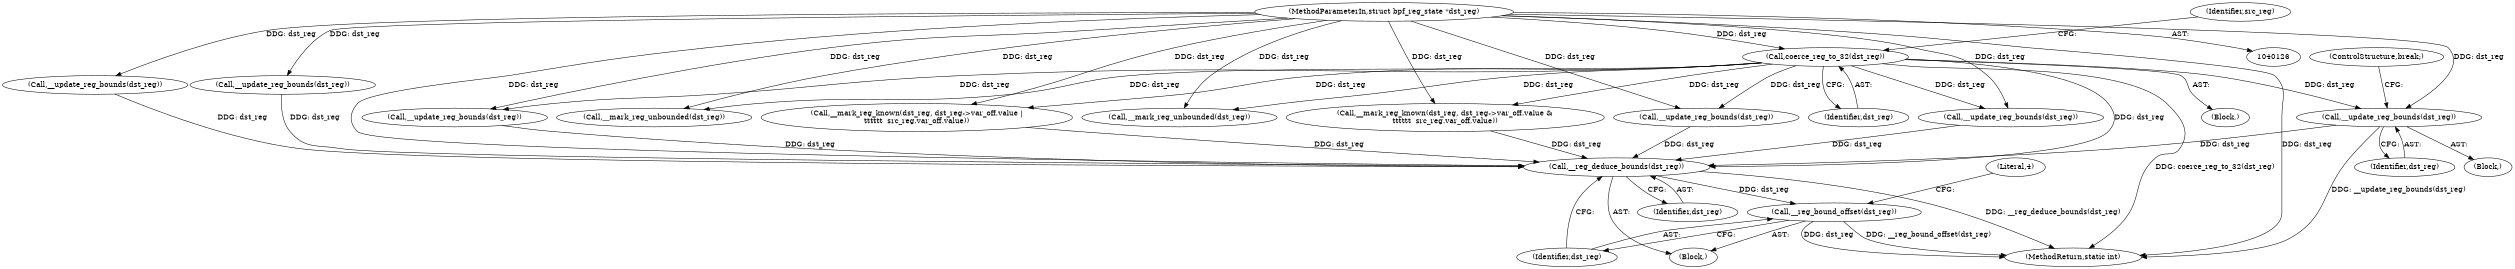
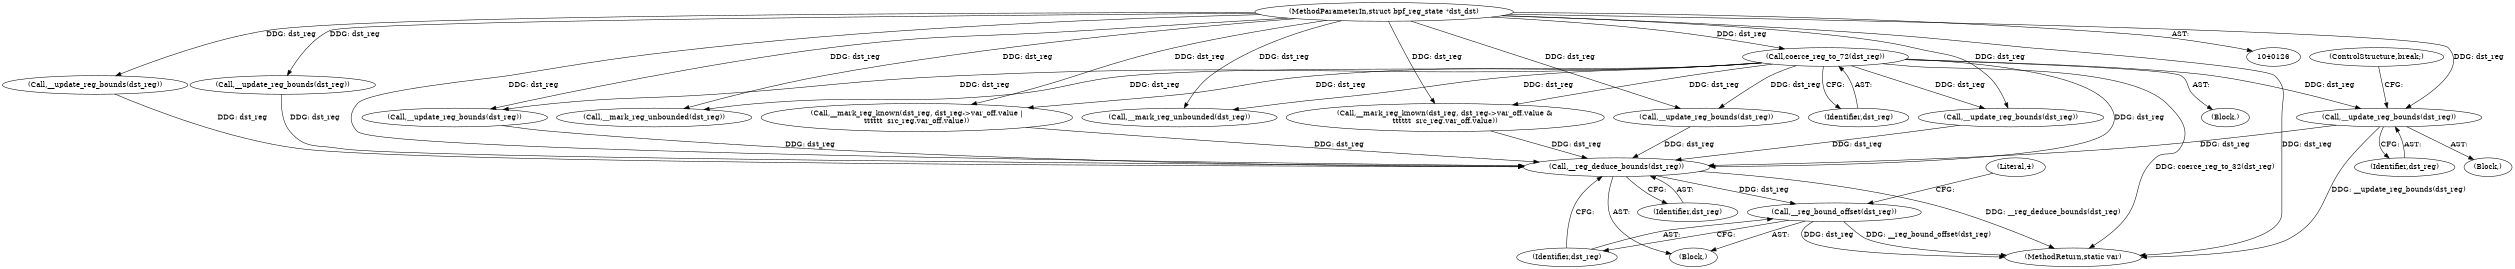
node "(MethodParameterIn,struct bpf_reg_state *dst_reg)": label "(MethodParameterIn,struct bpf_reg_state *dst_reg)" -> "(MethodParameterIn,struct bpf_reg_state *dst_dst)"
node "(Identifier,src_reg)": removed
node "(Call,coerce_reg_to_32(dst_reg))": label "(Call,coerce_reg_to_32(dst_reg))" -> "(Call,coerce_reg_to_72(dst_reg))"
node "(MethodReturn,static int)": label "(MethodReturn,static int)" -> "(MethodReturn,static var)"
